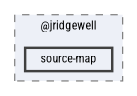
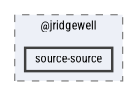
node "source-map": label "source-map" -> "source-source"
